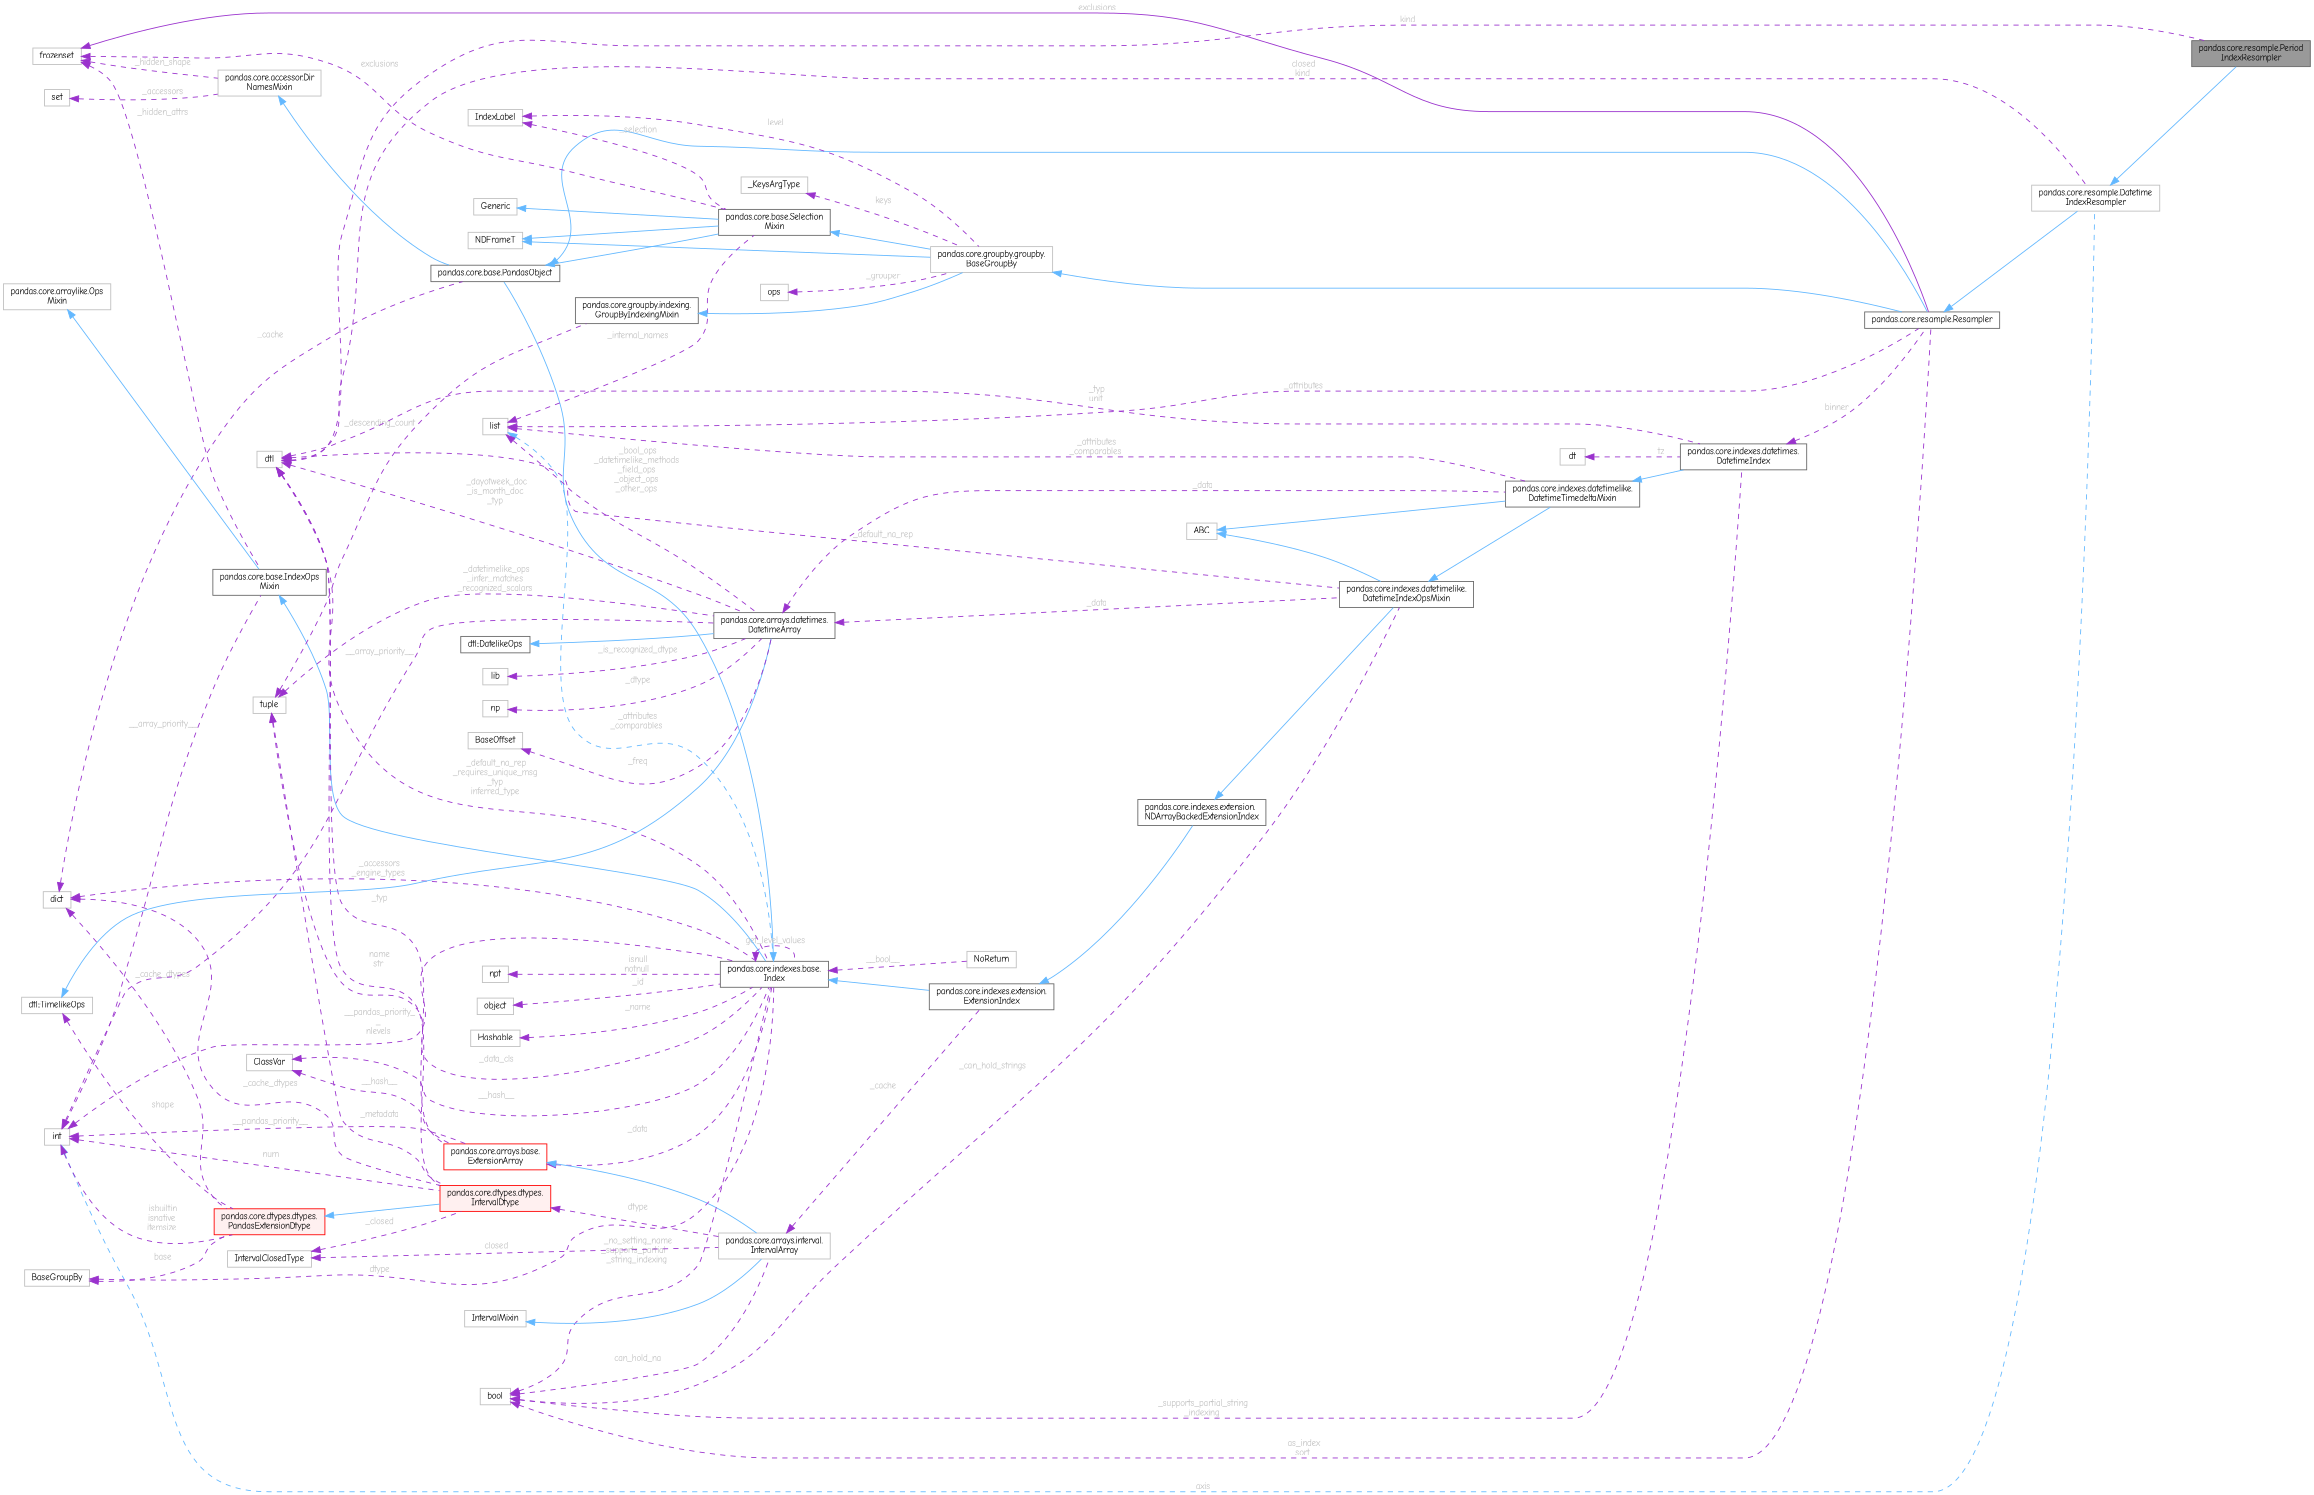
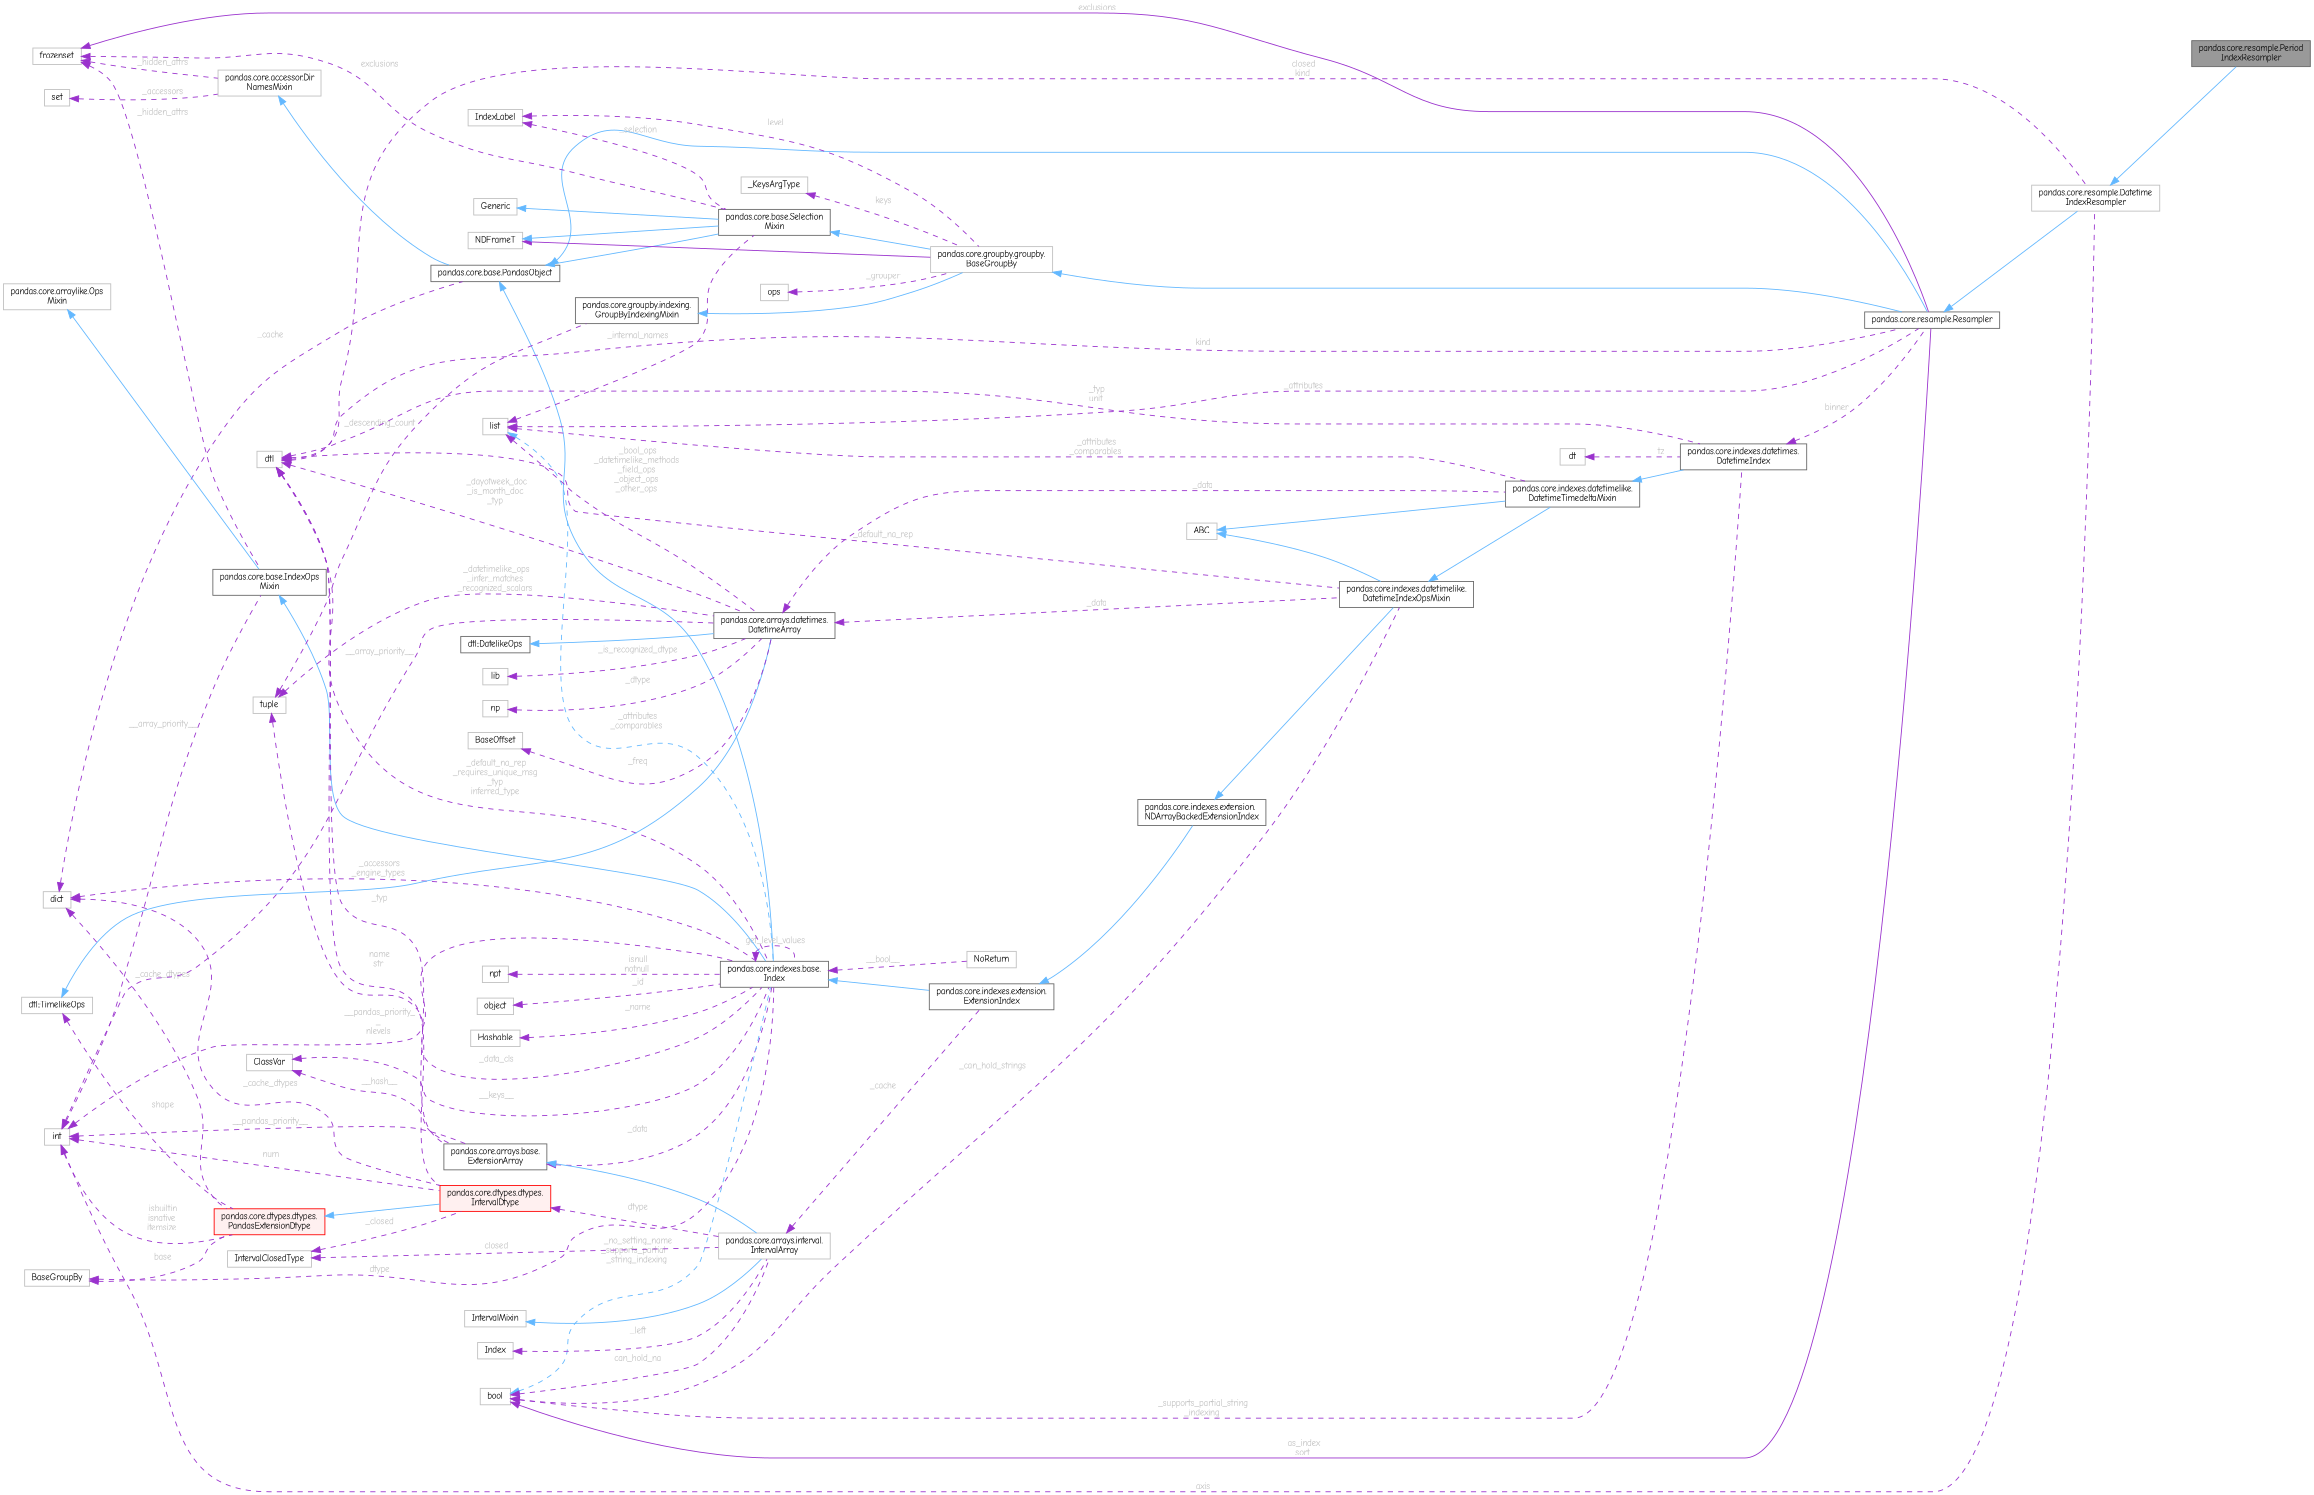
edge "pandas.core.resample.Period IndexResampler" -> "dtl": now "pandas.core.resample.Resampler" -> "dtl"
edge "pandas.core.accessor.Dir NamesMixin" -> "frozenset": label " _hidden_shape" -> " _hidden_attrs"
edge "pandas.core.groupby.groupby. BaseGroupBy" -> "NDFrameT": color steelblue1 -> darkorchid3
edge "pandas.core.base.PandasObject" -> "pandas.core.indexes.base. Index": reversed
edge "pandas.core.dtypes.dtypes. IntervalDtype" -> "tuple": removed, label "_metadata"
edge "pandas.core.indexes.base. Index" -> "ClassVar": label " __hash__" -> " __keys__"
node "pandas.core.arrays.base. ExtensionArray": color red -> gray40
edge "pandas.core.indexes.base. Index" -> "bool": color darkorchid3 -> steelblue1
node "Index": added
edge "pandas.core.resample.Resampler" -> "bool": style dashed -> solid
edge "pandas.core.resample.Datetime IndexResampler" -> "int": color steelblue1 -> darkorchid3
